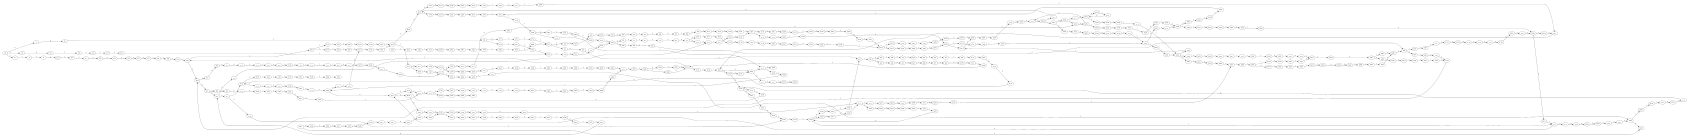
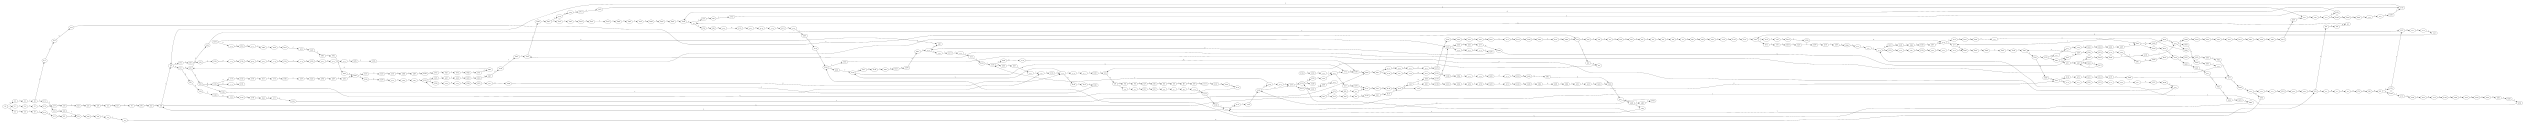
edge "S302" -> "S319": added, label "C"
node "S144": removed
edge "S173" -> "S243": now "S222" -> "S243"
